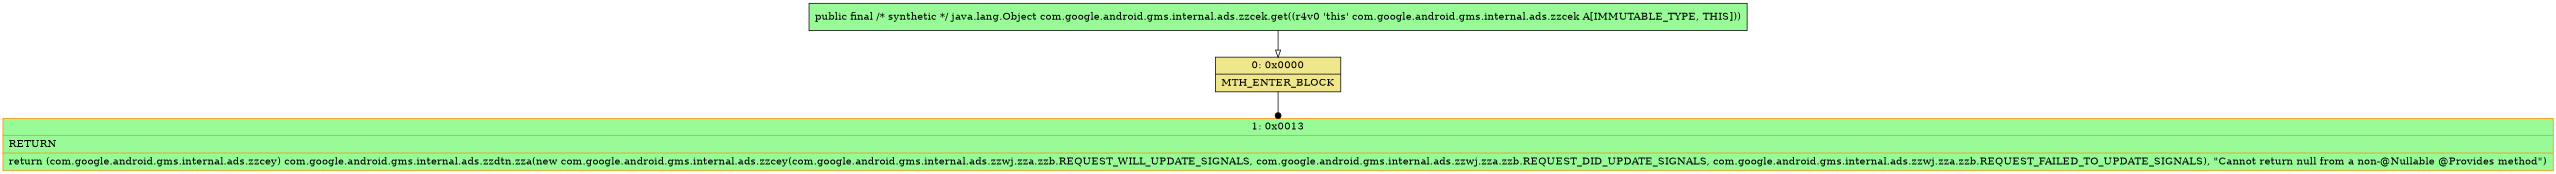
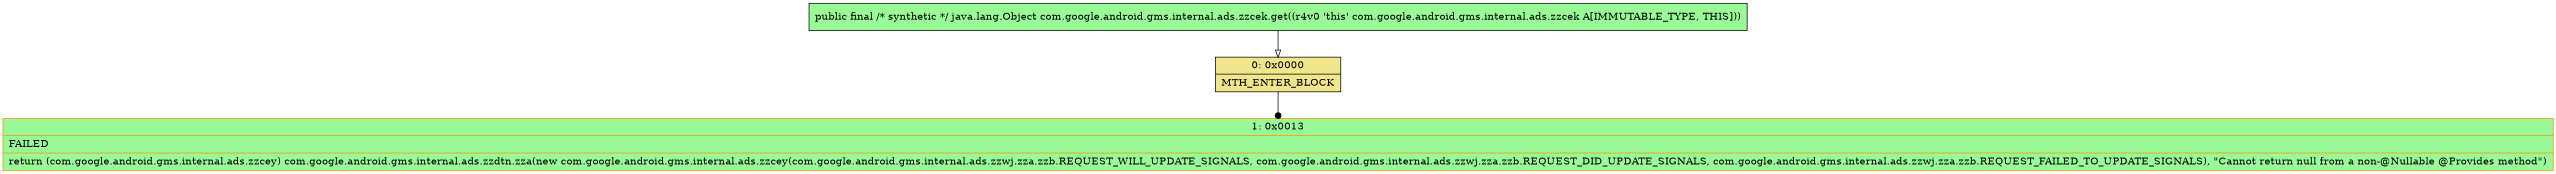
node "1: 0x0013": text "RETURN" -> "FAILED"
